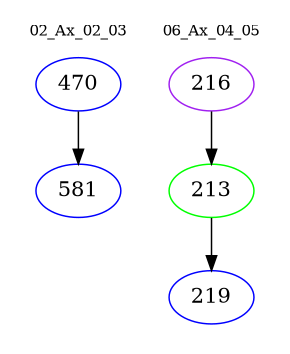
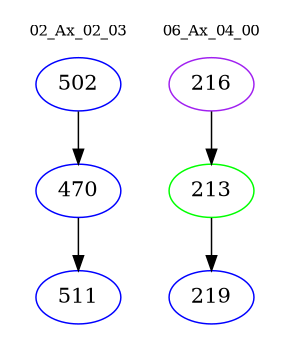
cluster "06_Ax_04_05": label "06_Ax_04_05" -> "06_Ax_04_00"
node "502": added
node "581": label "581" -> "511"
